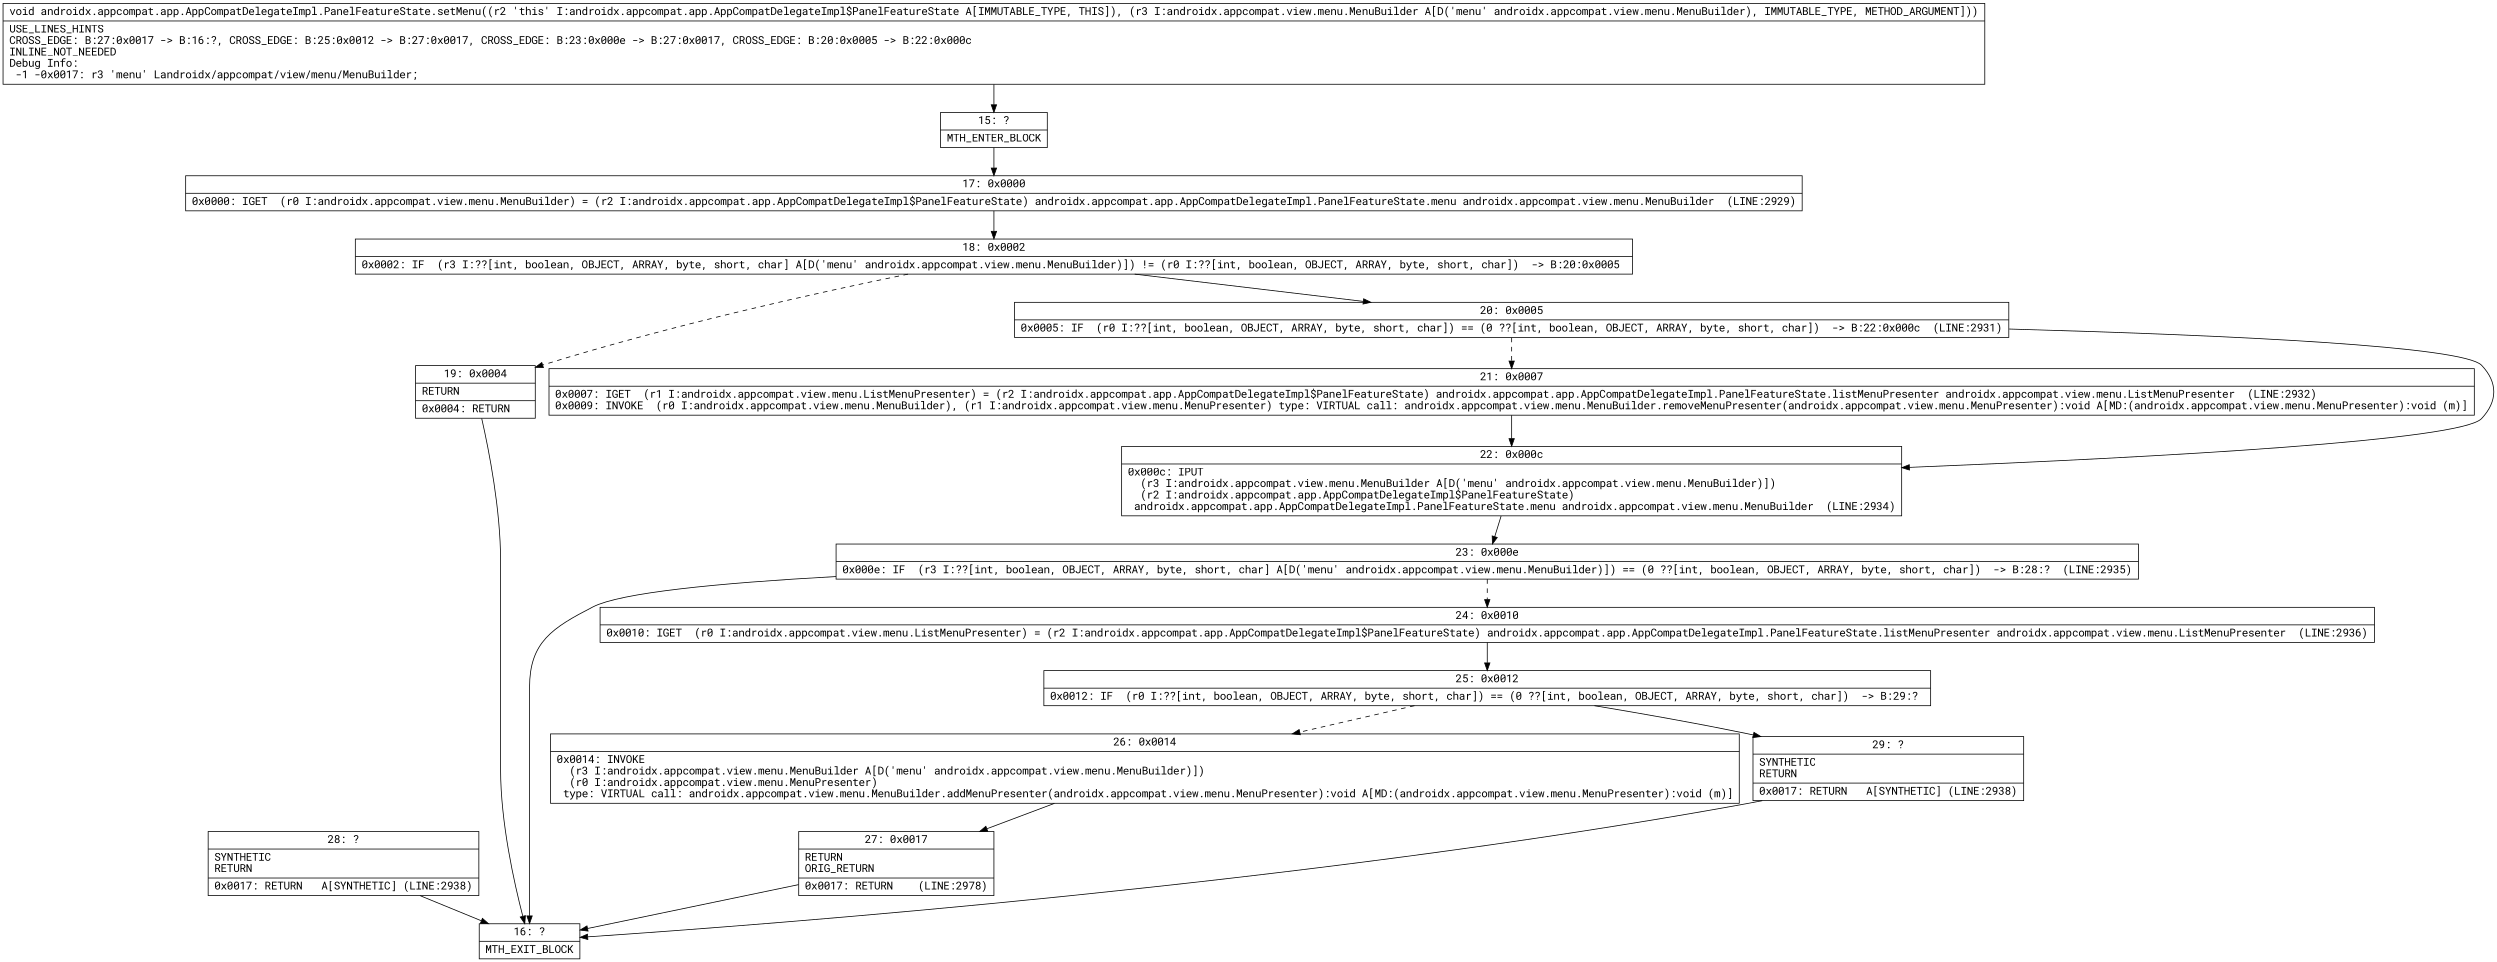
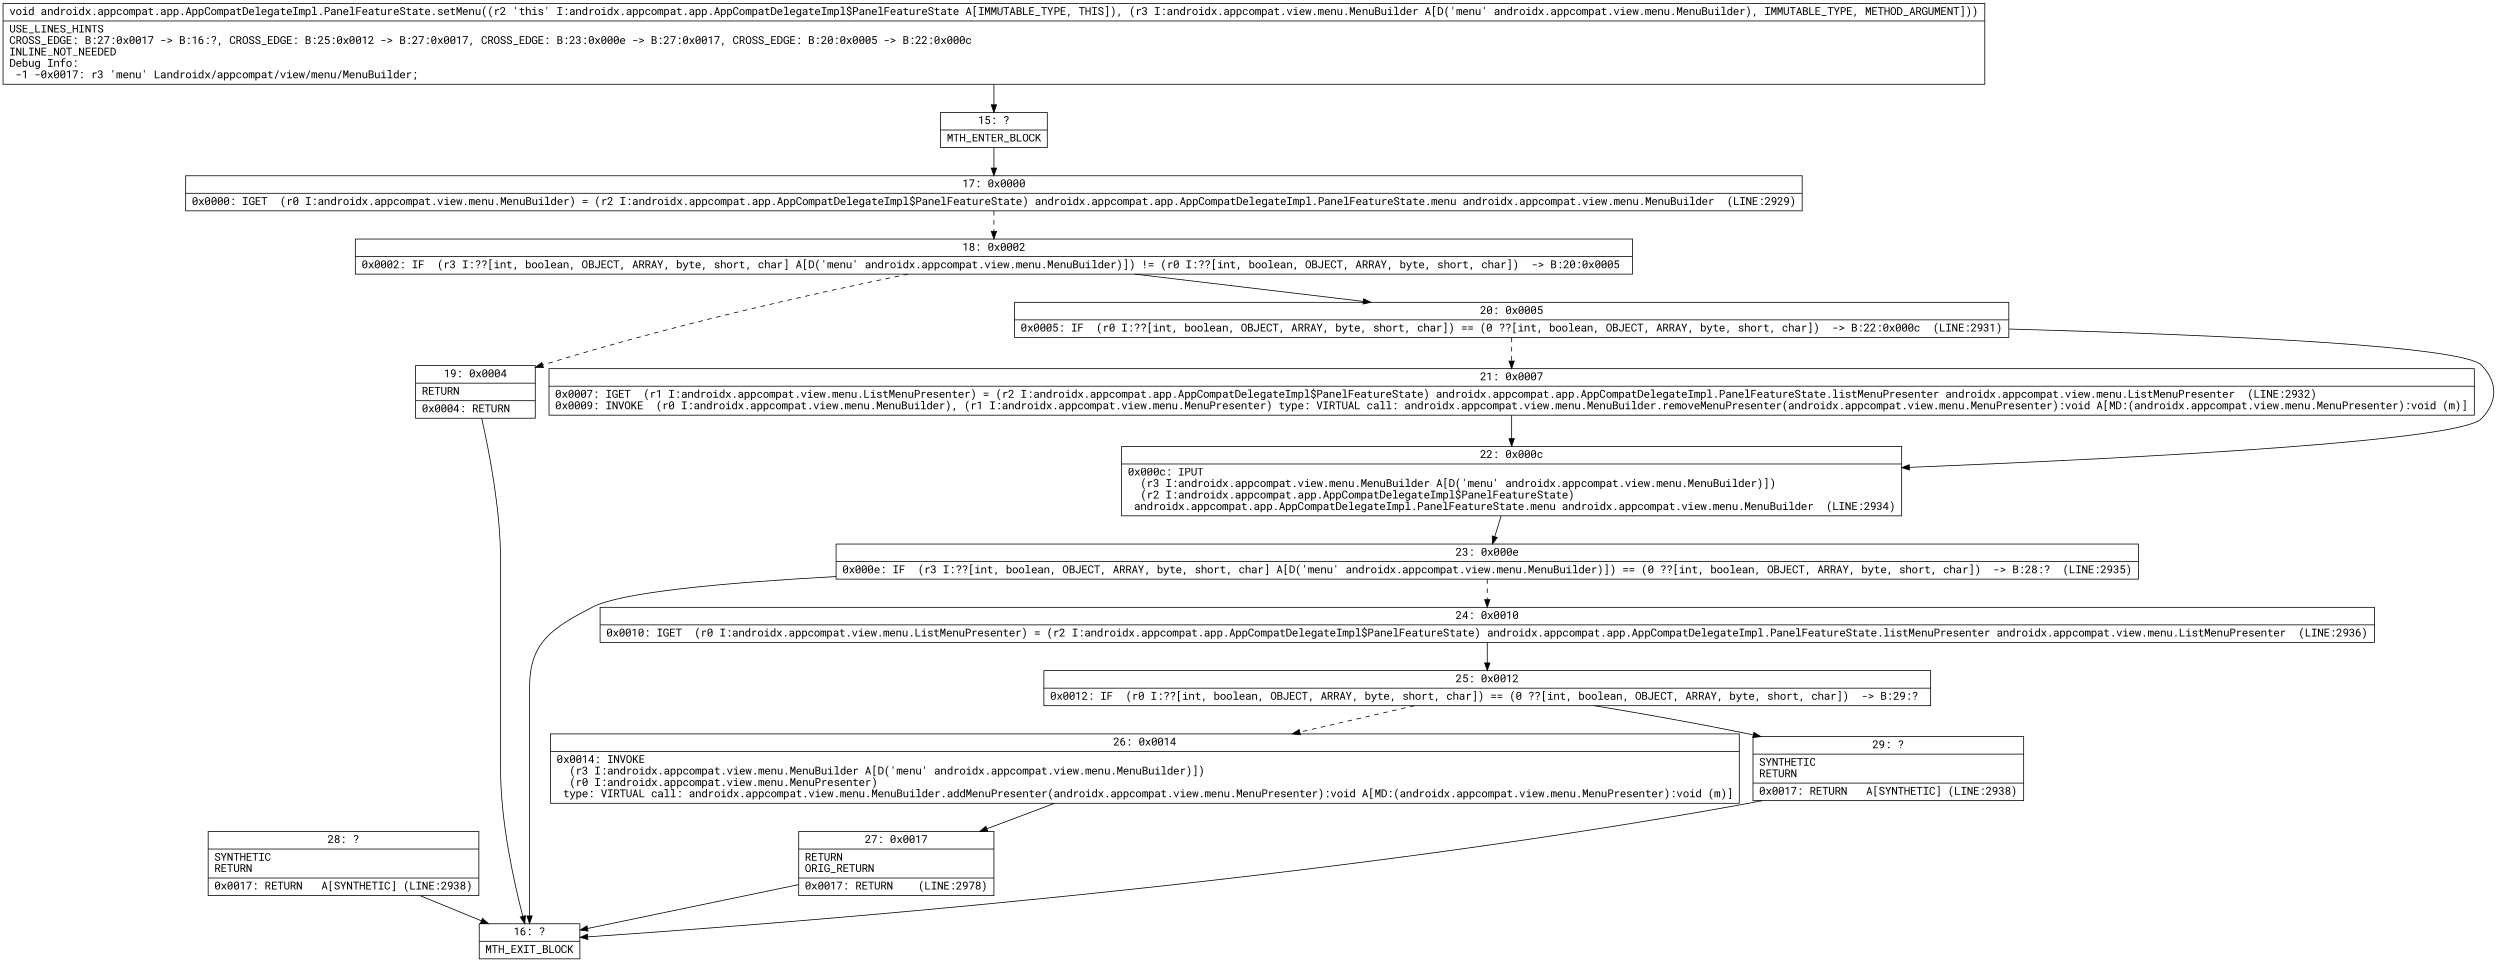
edge "17: 0x0000" -> "18: 0x0002": style solid -> dashed
